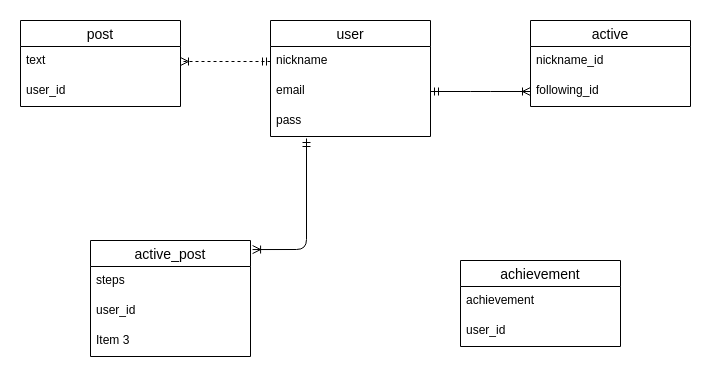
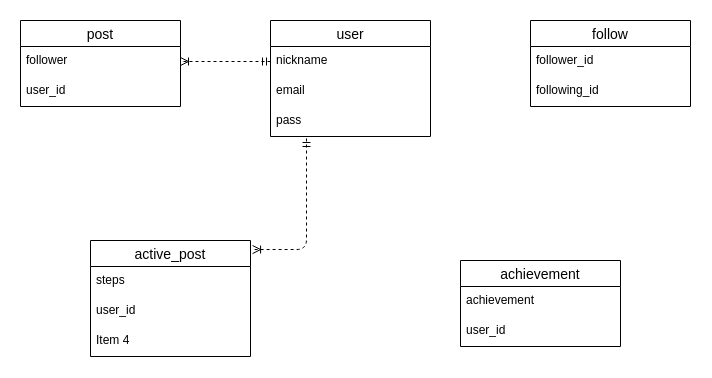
node "active": label "active" -> "follow"
node "text": label "text" -> "follower"
node "nickname_id": label "nickname_id" -> "follower_id"
edge "email" -- "following_id": removed
edge "pass" -- "active_post": style solid -> dashed
node "Item 3": label "Item 3" -> "Item 4"
